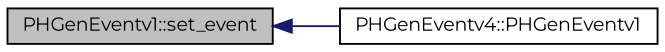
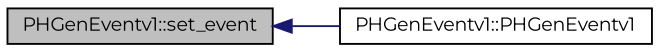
node "PHGenEventv4::PHGenEventv1": label "PHGenEventv4::PHGenEventv1" -> "PHGenEventv1::PHGenEventv1"
